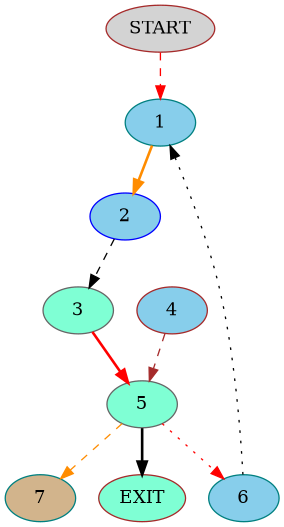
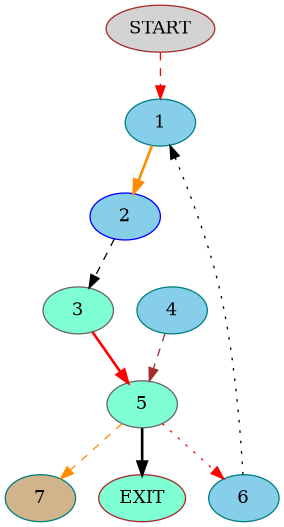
node "4": color brown -> teal
